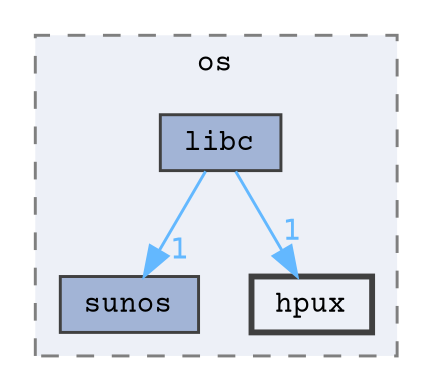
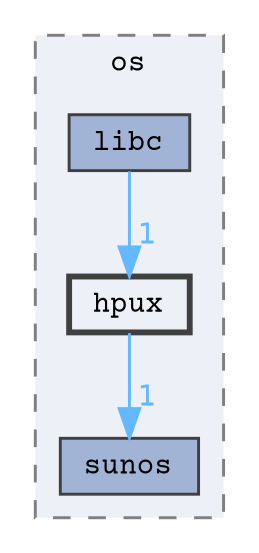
edge "libc" -> "sunos": now "hpux" -> "sunos"
